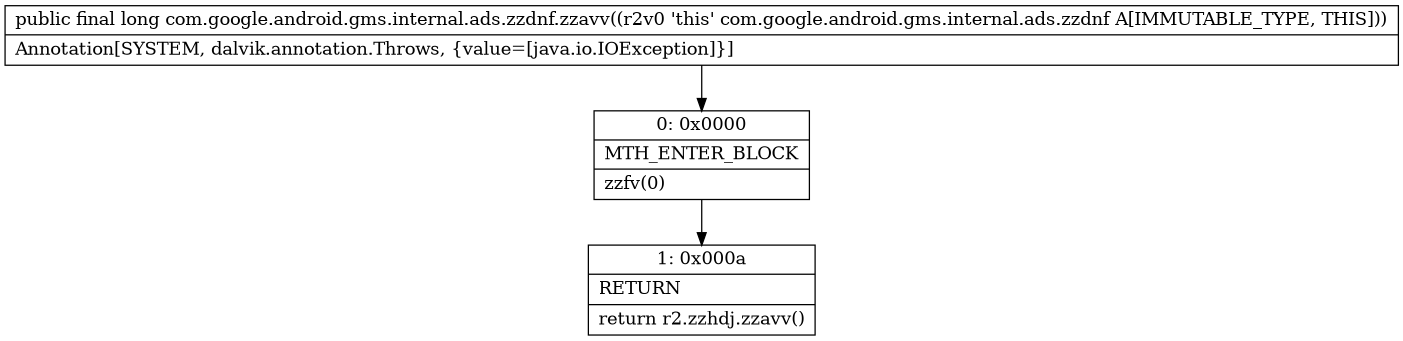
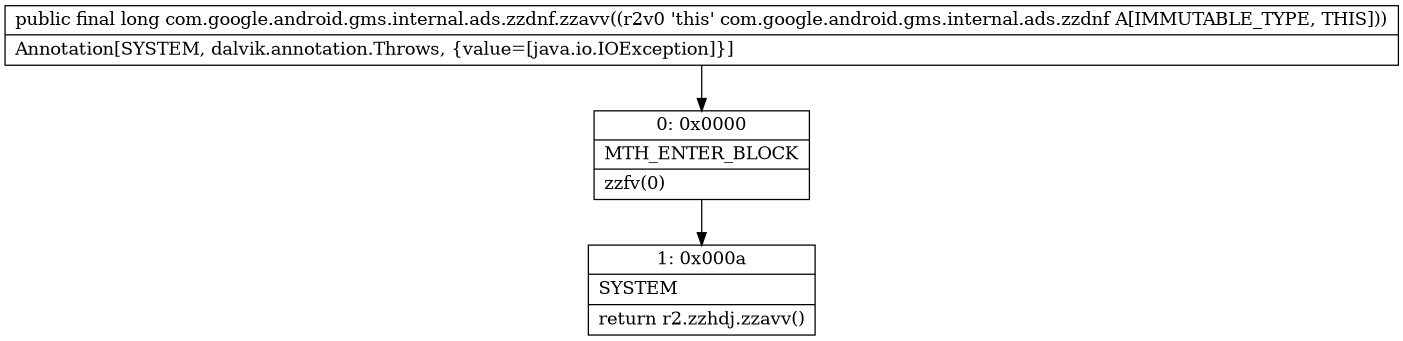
node "1: 0x000a": text "RETURN" -> "SYSTEM"
